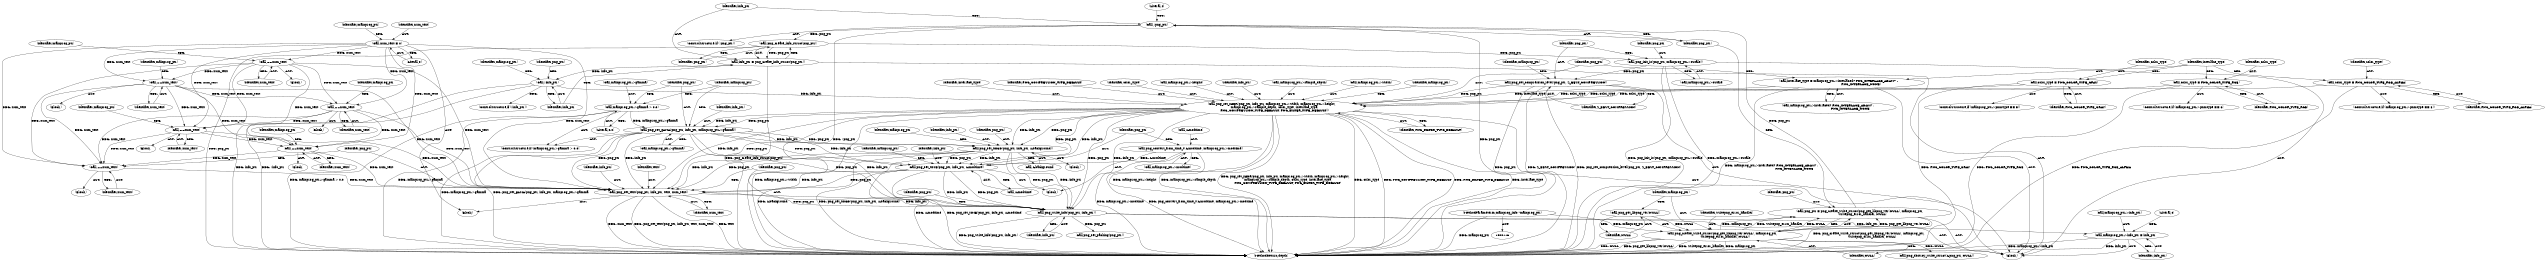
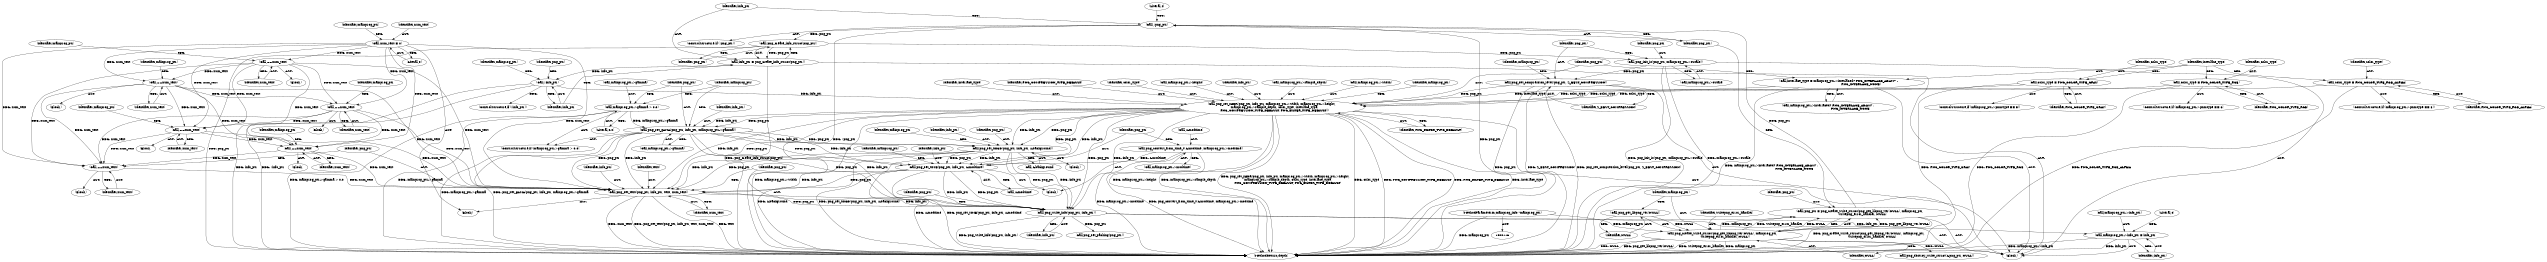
edge "(Call,color_type = PNG_COLOR_TYPE_GRAY)" -> "(Identifier,PNG_COLOR_TYPE_GRAY)": label "DDG: " -> "CFG: "
